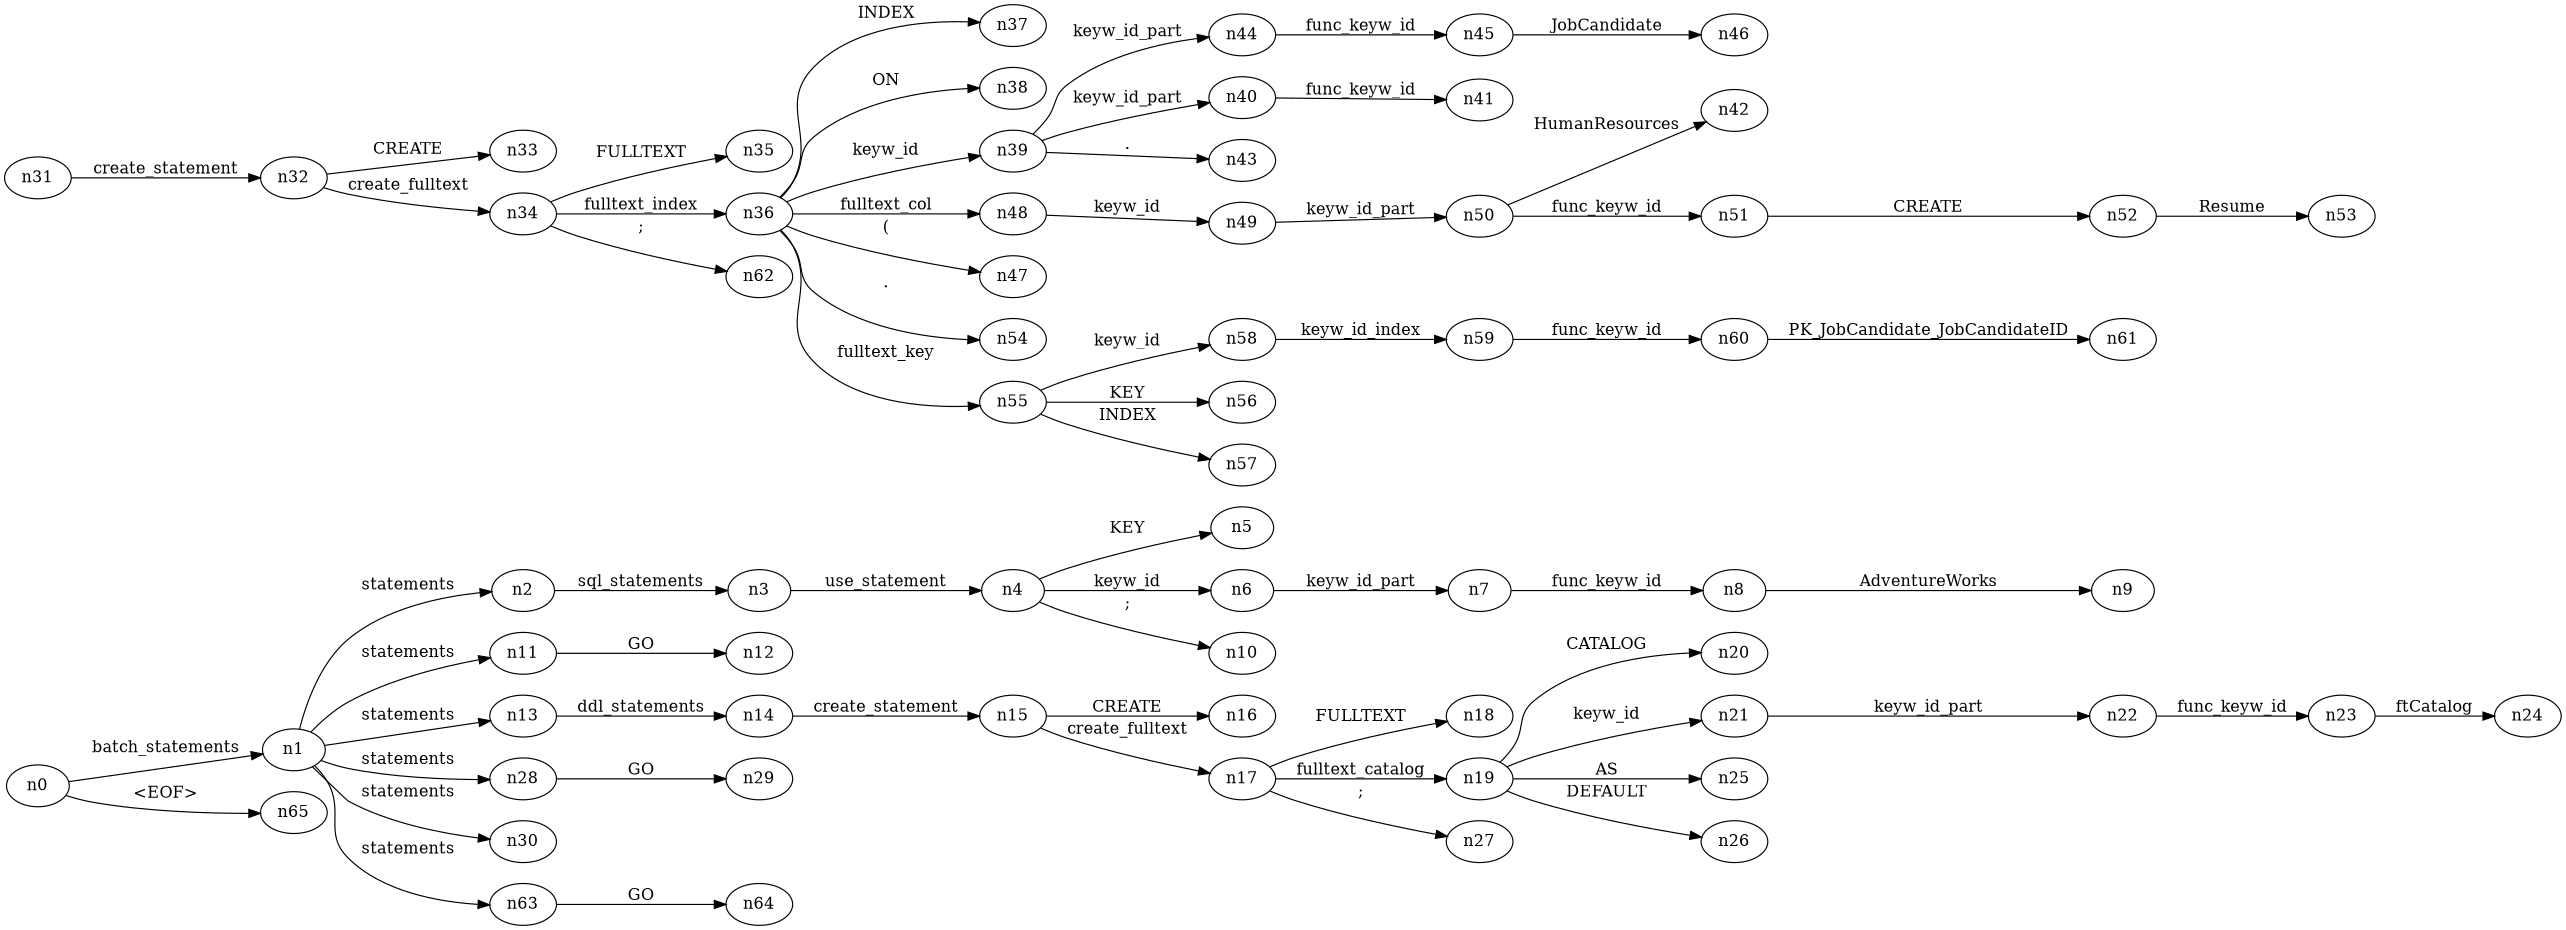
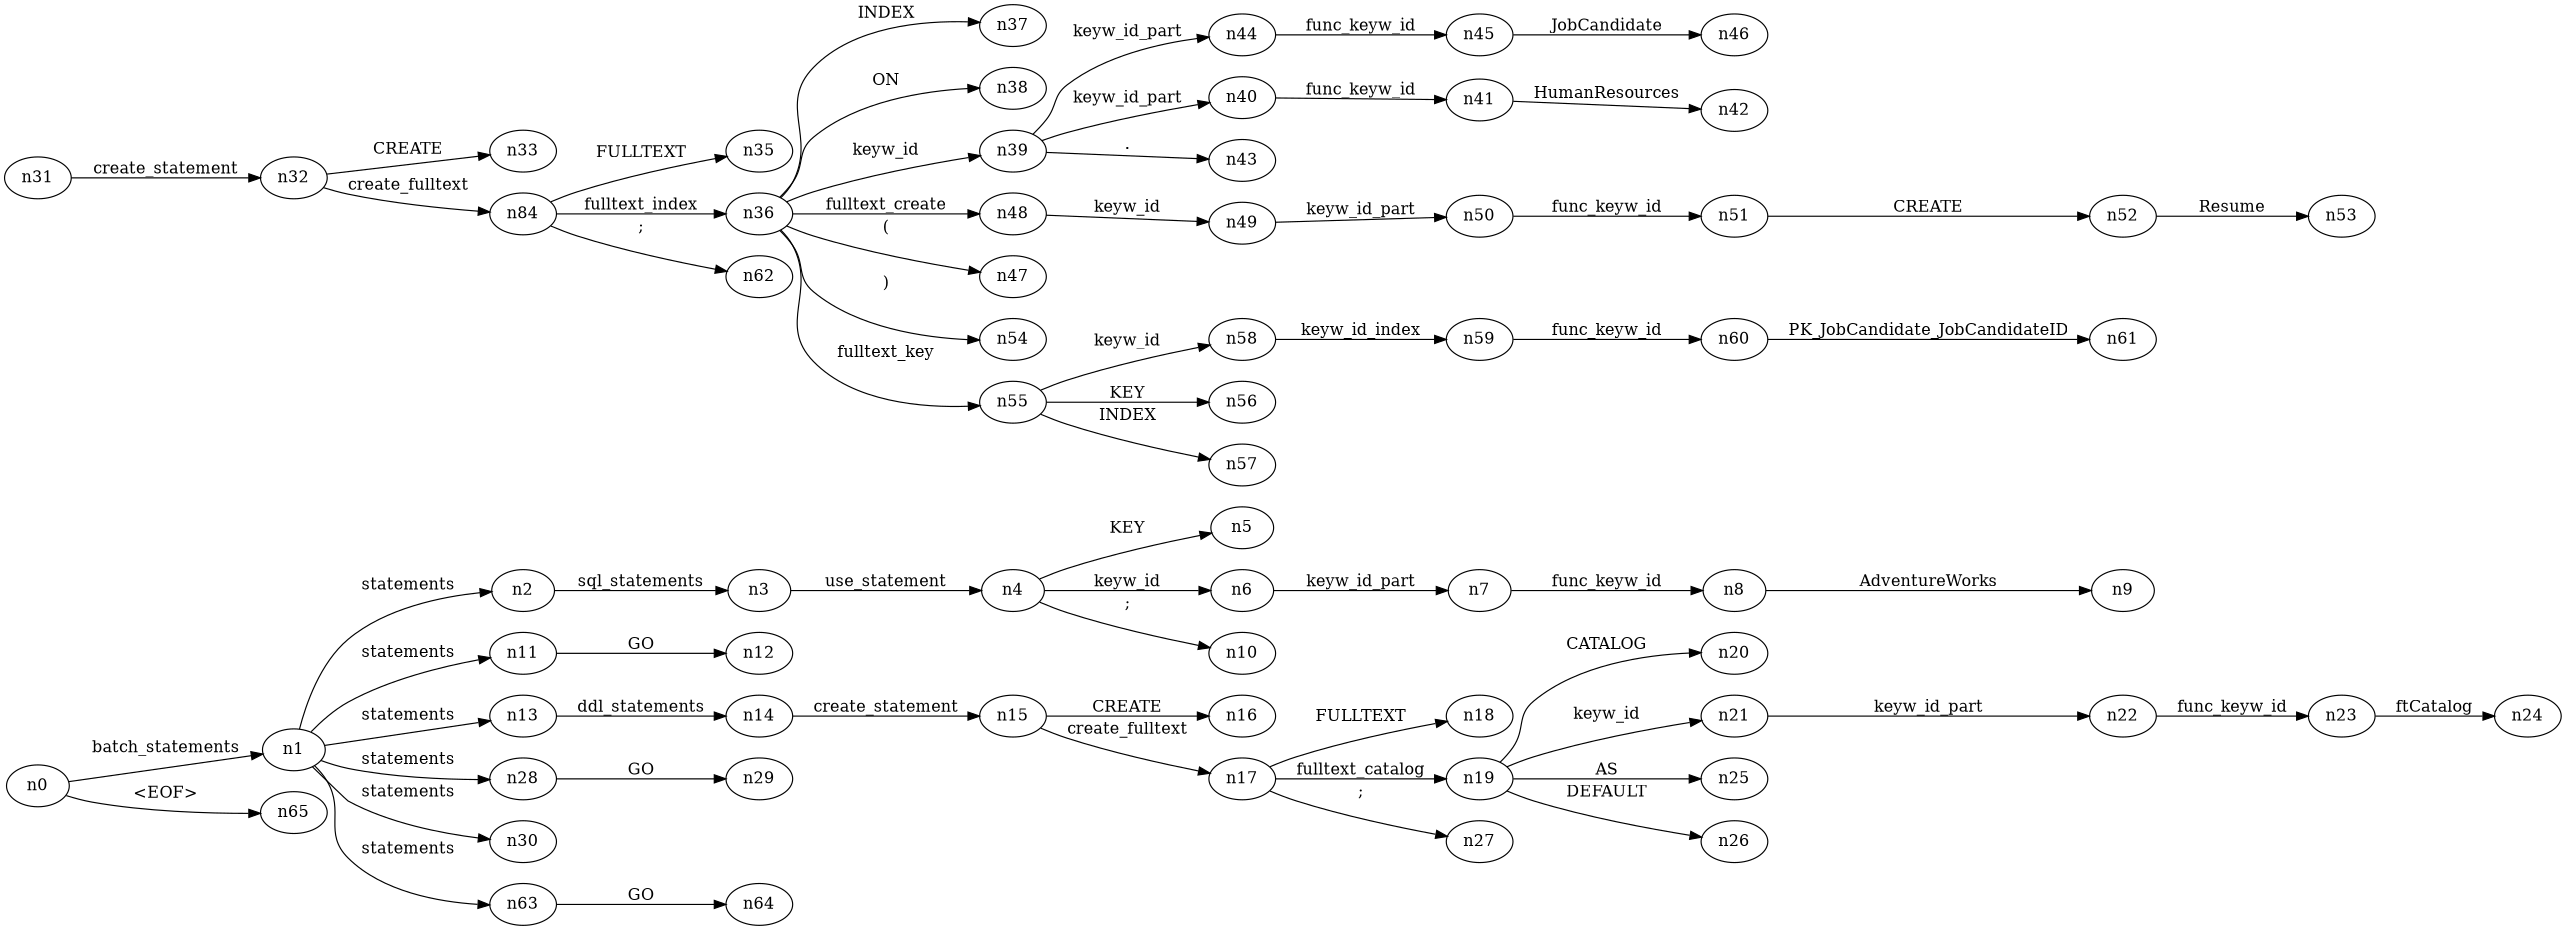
edge "n50" -> "n42": now "n41" -> "n42"
edge "n36" -> "n48": label "fulltext_col" -> "fulltext_create"
node "n34": label "n34" -> "n84"
edge "n36" -> "n54": label "." -> ")"
